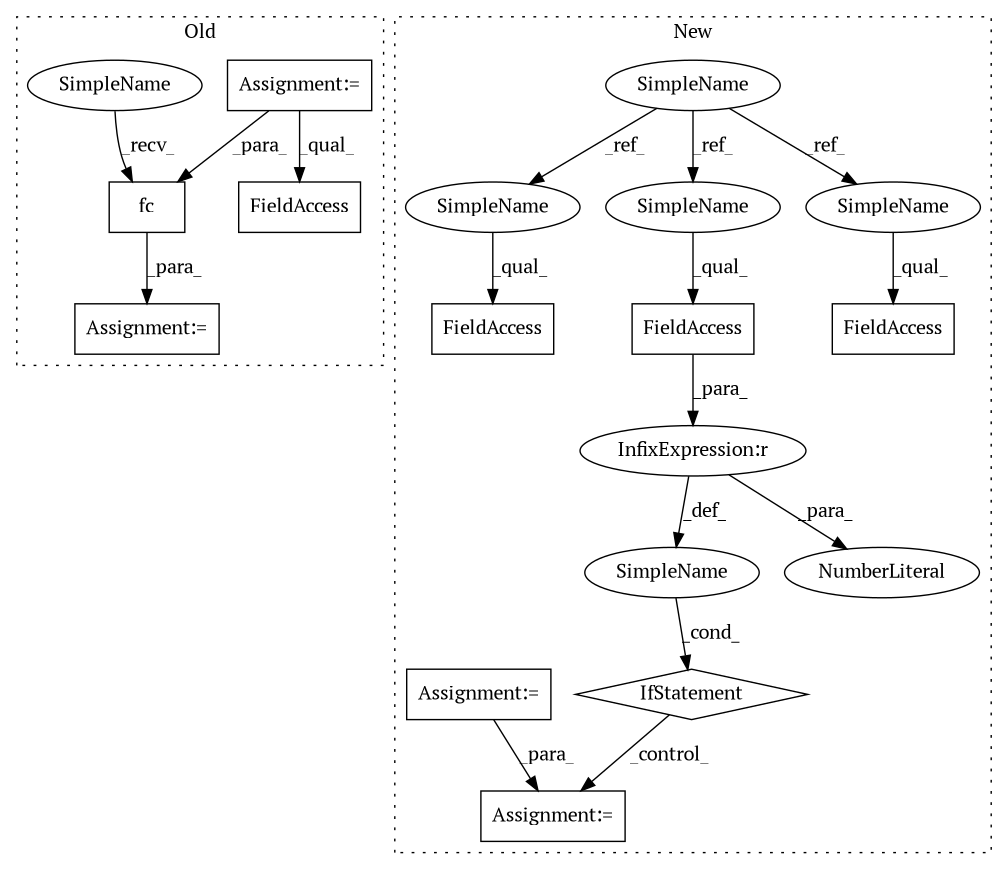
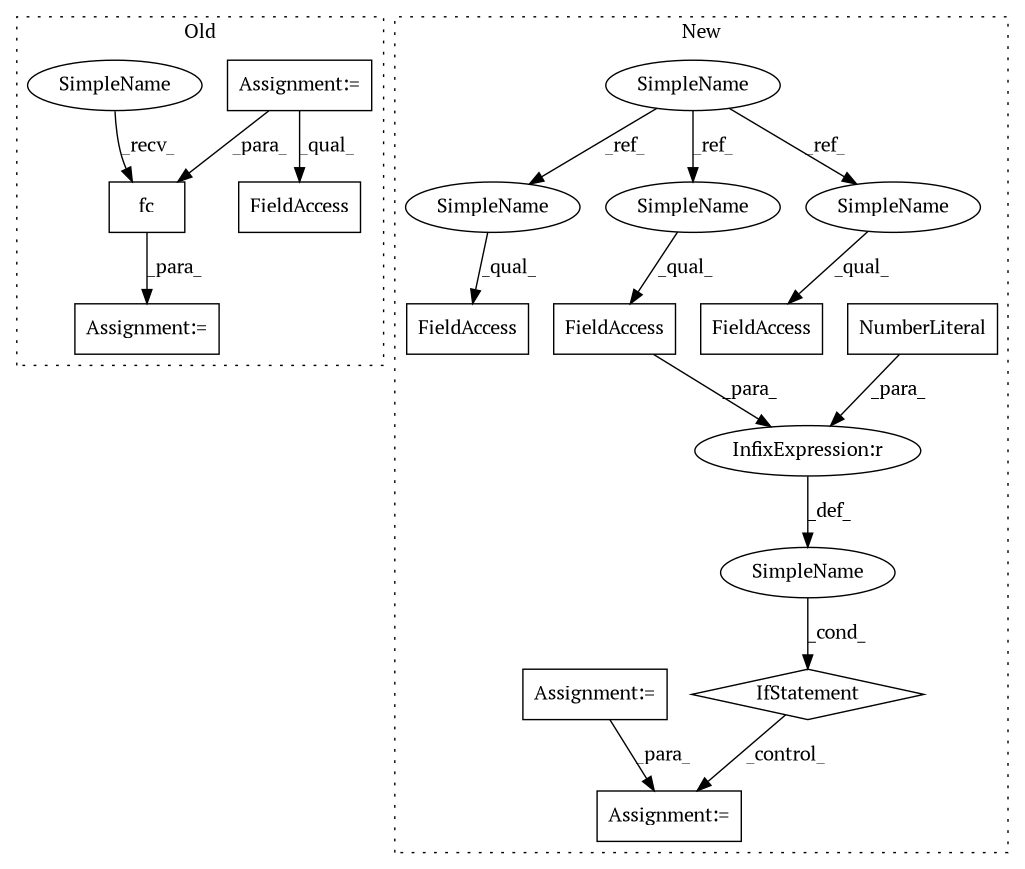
edge "InfixExpression:r" -> "NumberLiteral": reversed
node "NumberLiteral": shape ellipse -> box
